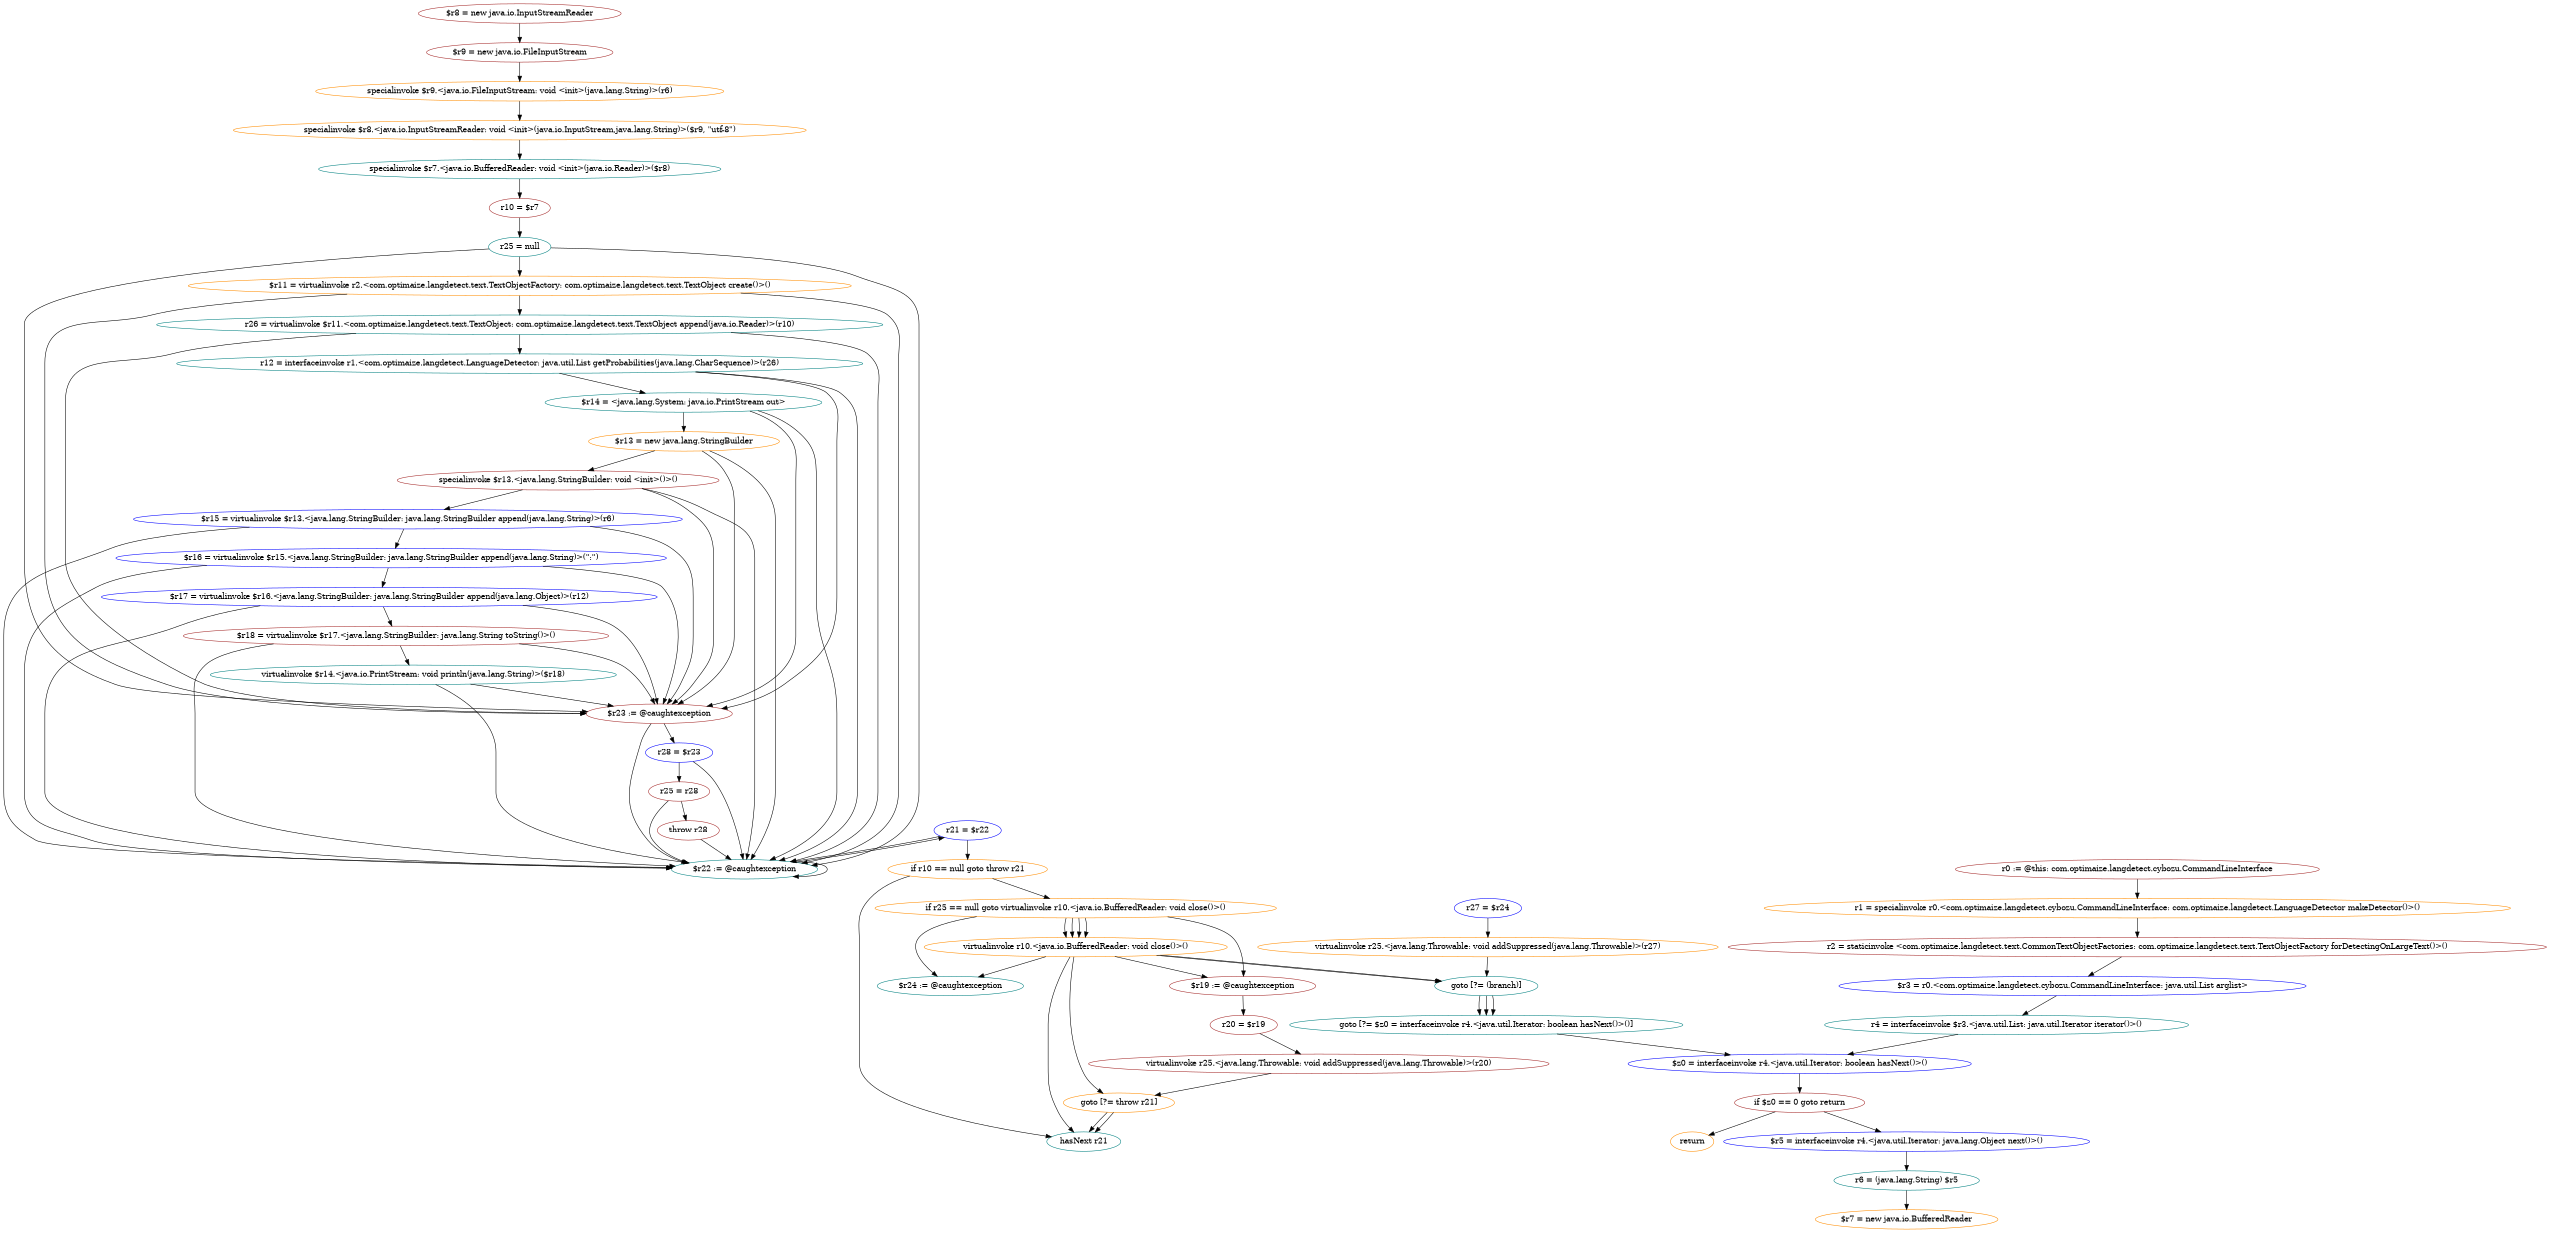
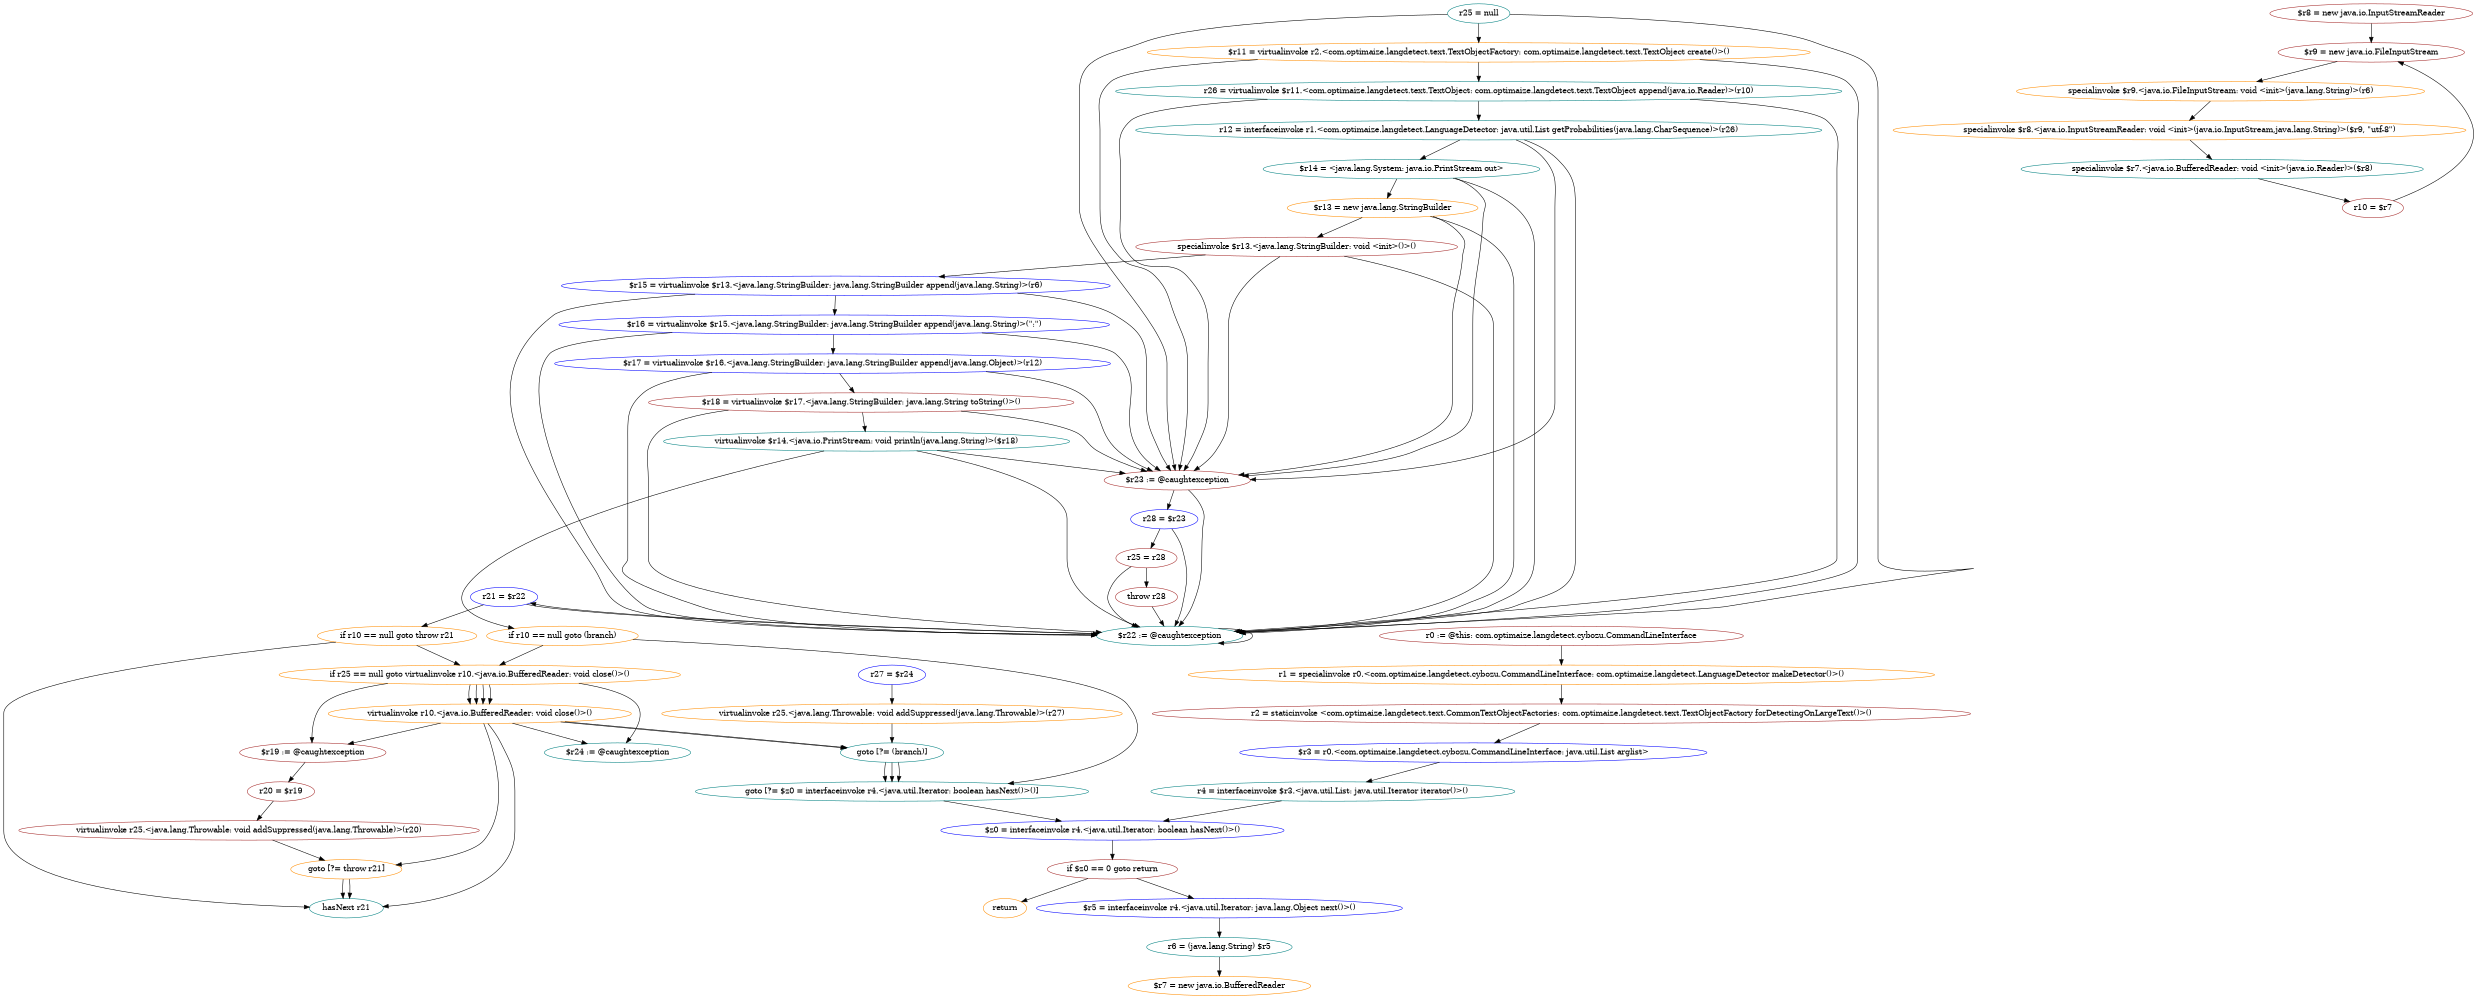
edge "r10 = $r7" -> "r25 = null": now "r10 = $r7" -> "$r9 = new java.io.FileInputStream"
node "if r10 == null goto (branch)": added
